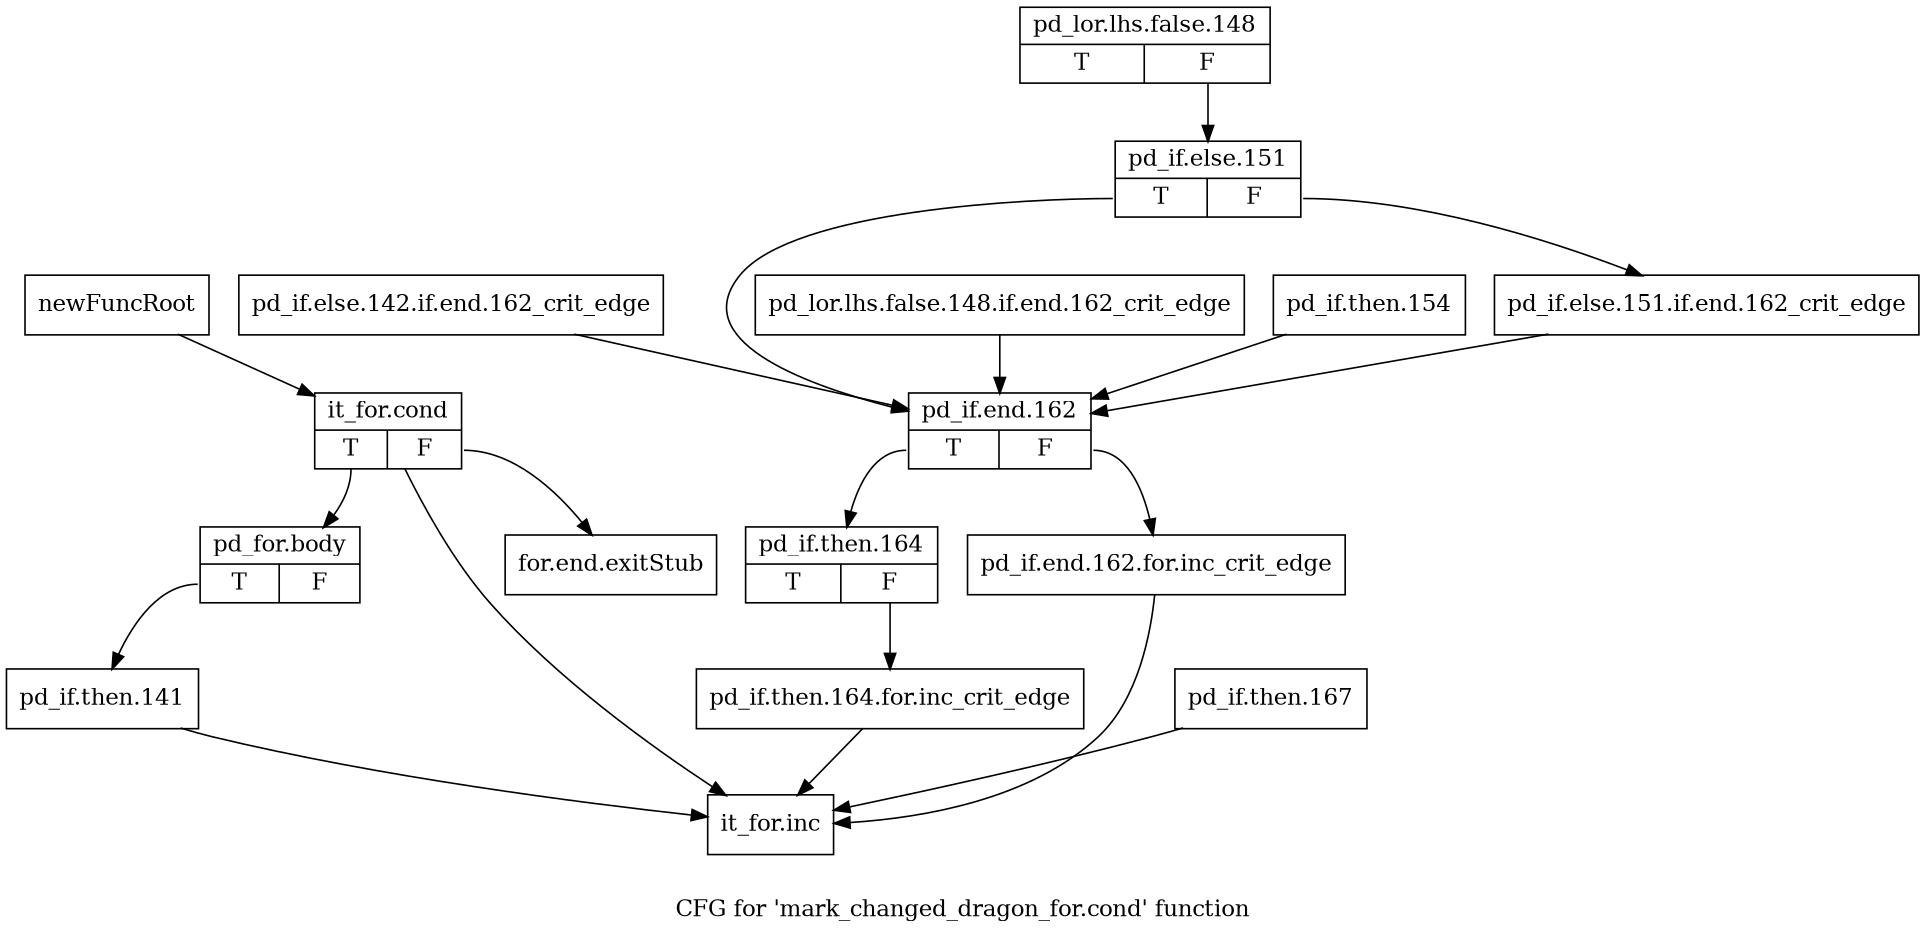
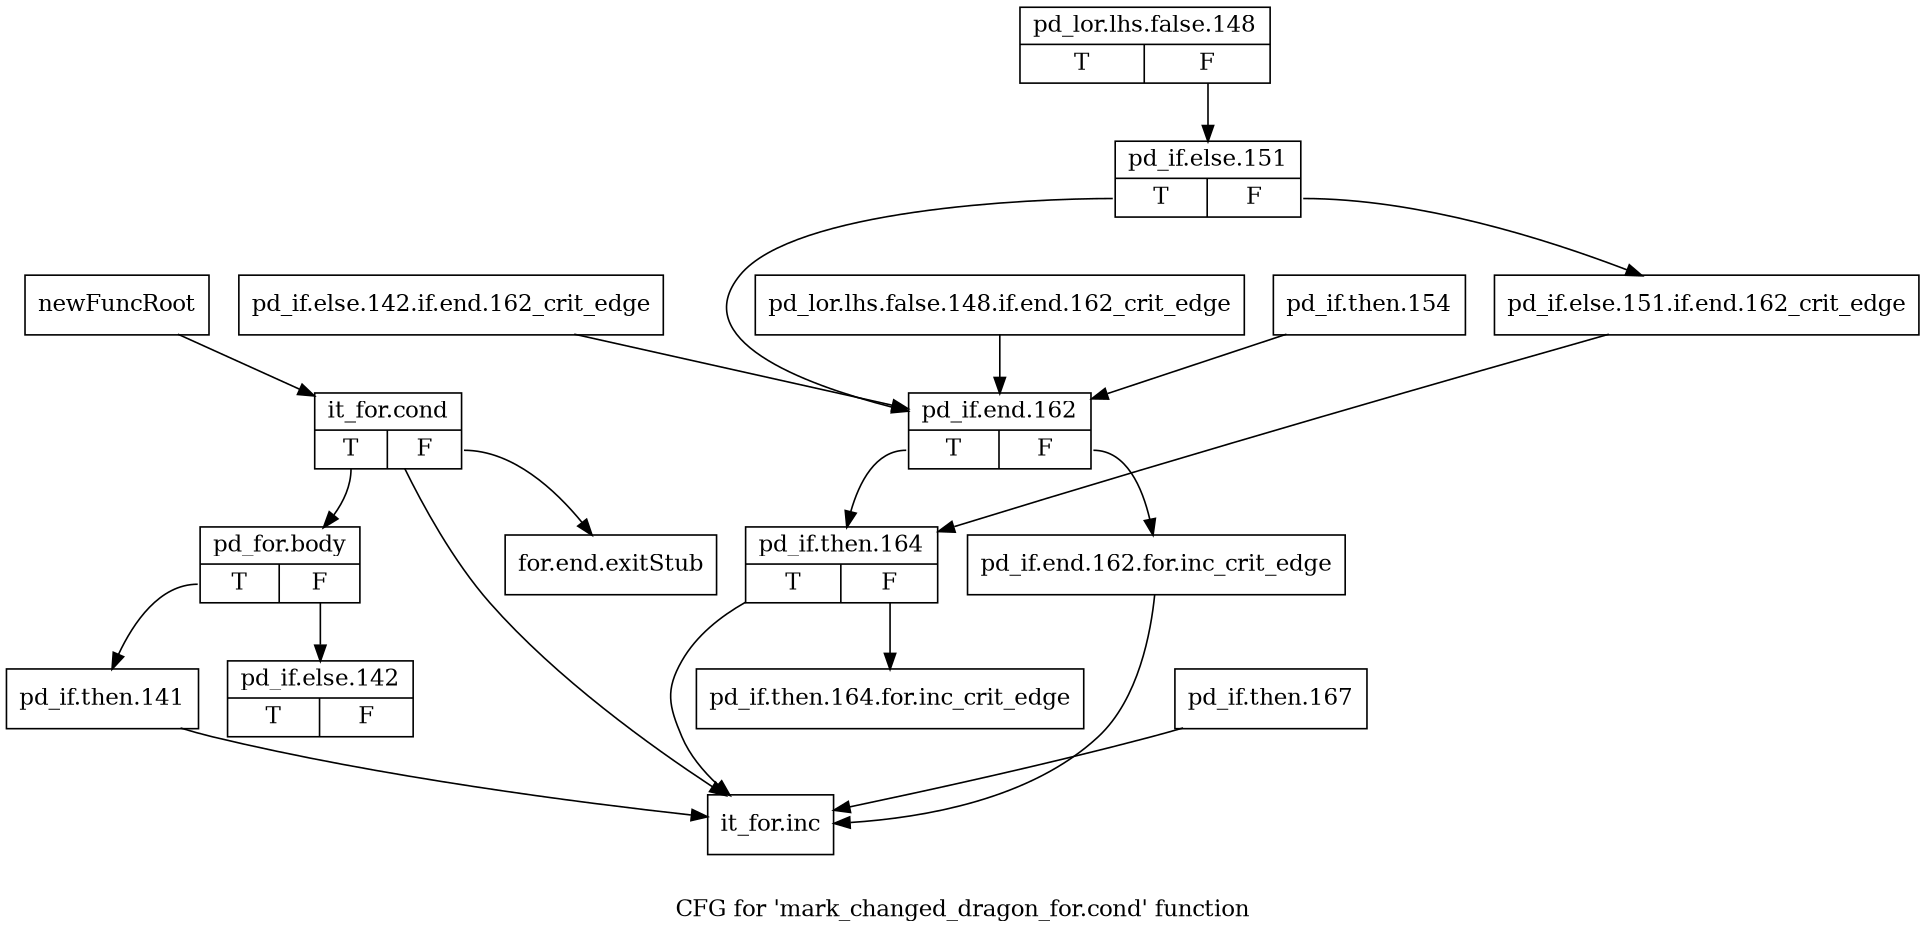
edge "pd_if.else.151.if.end.162_crit_edge" -> "pd_if.end.162": now "pd_if.else.151.if.end.162_crit_edge" -> "pd_if.then.164"
node "pd_if.else.142": added
edge "pd_if.then.164.for.inc_crit_edge" -> "it_for.inc": now "pd_if.then.164" -> "it_for.inc"
